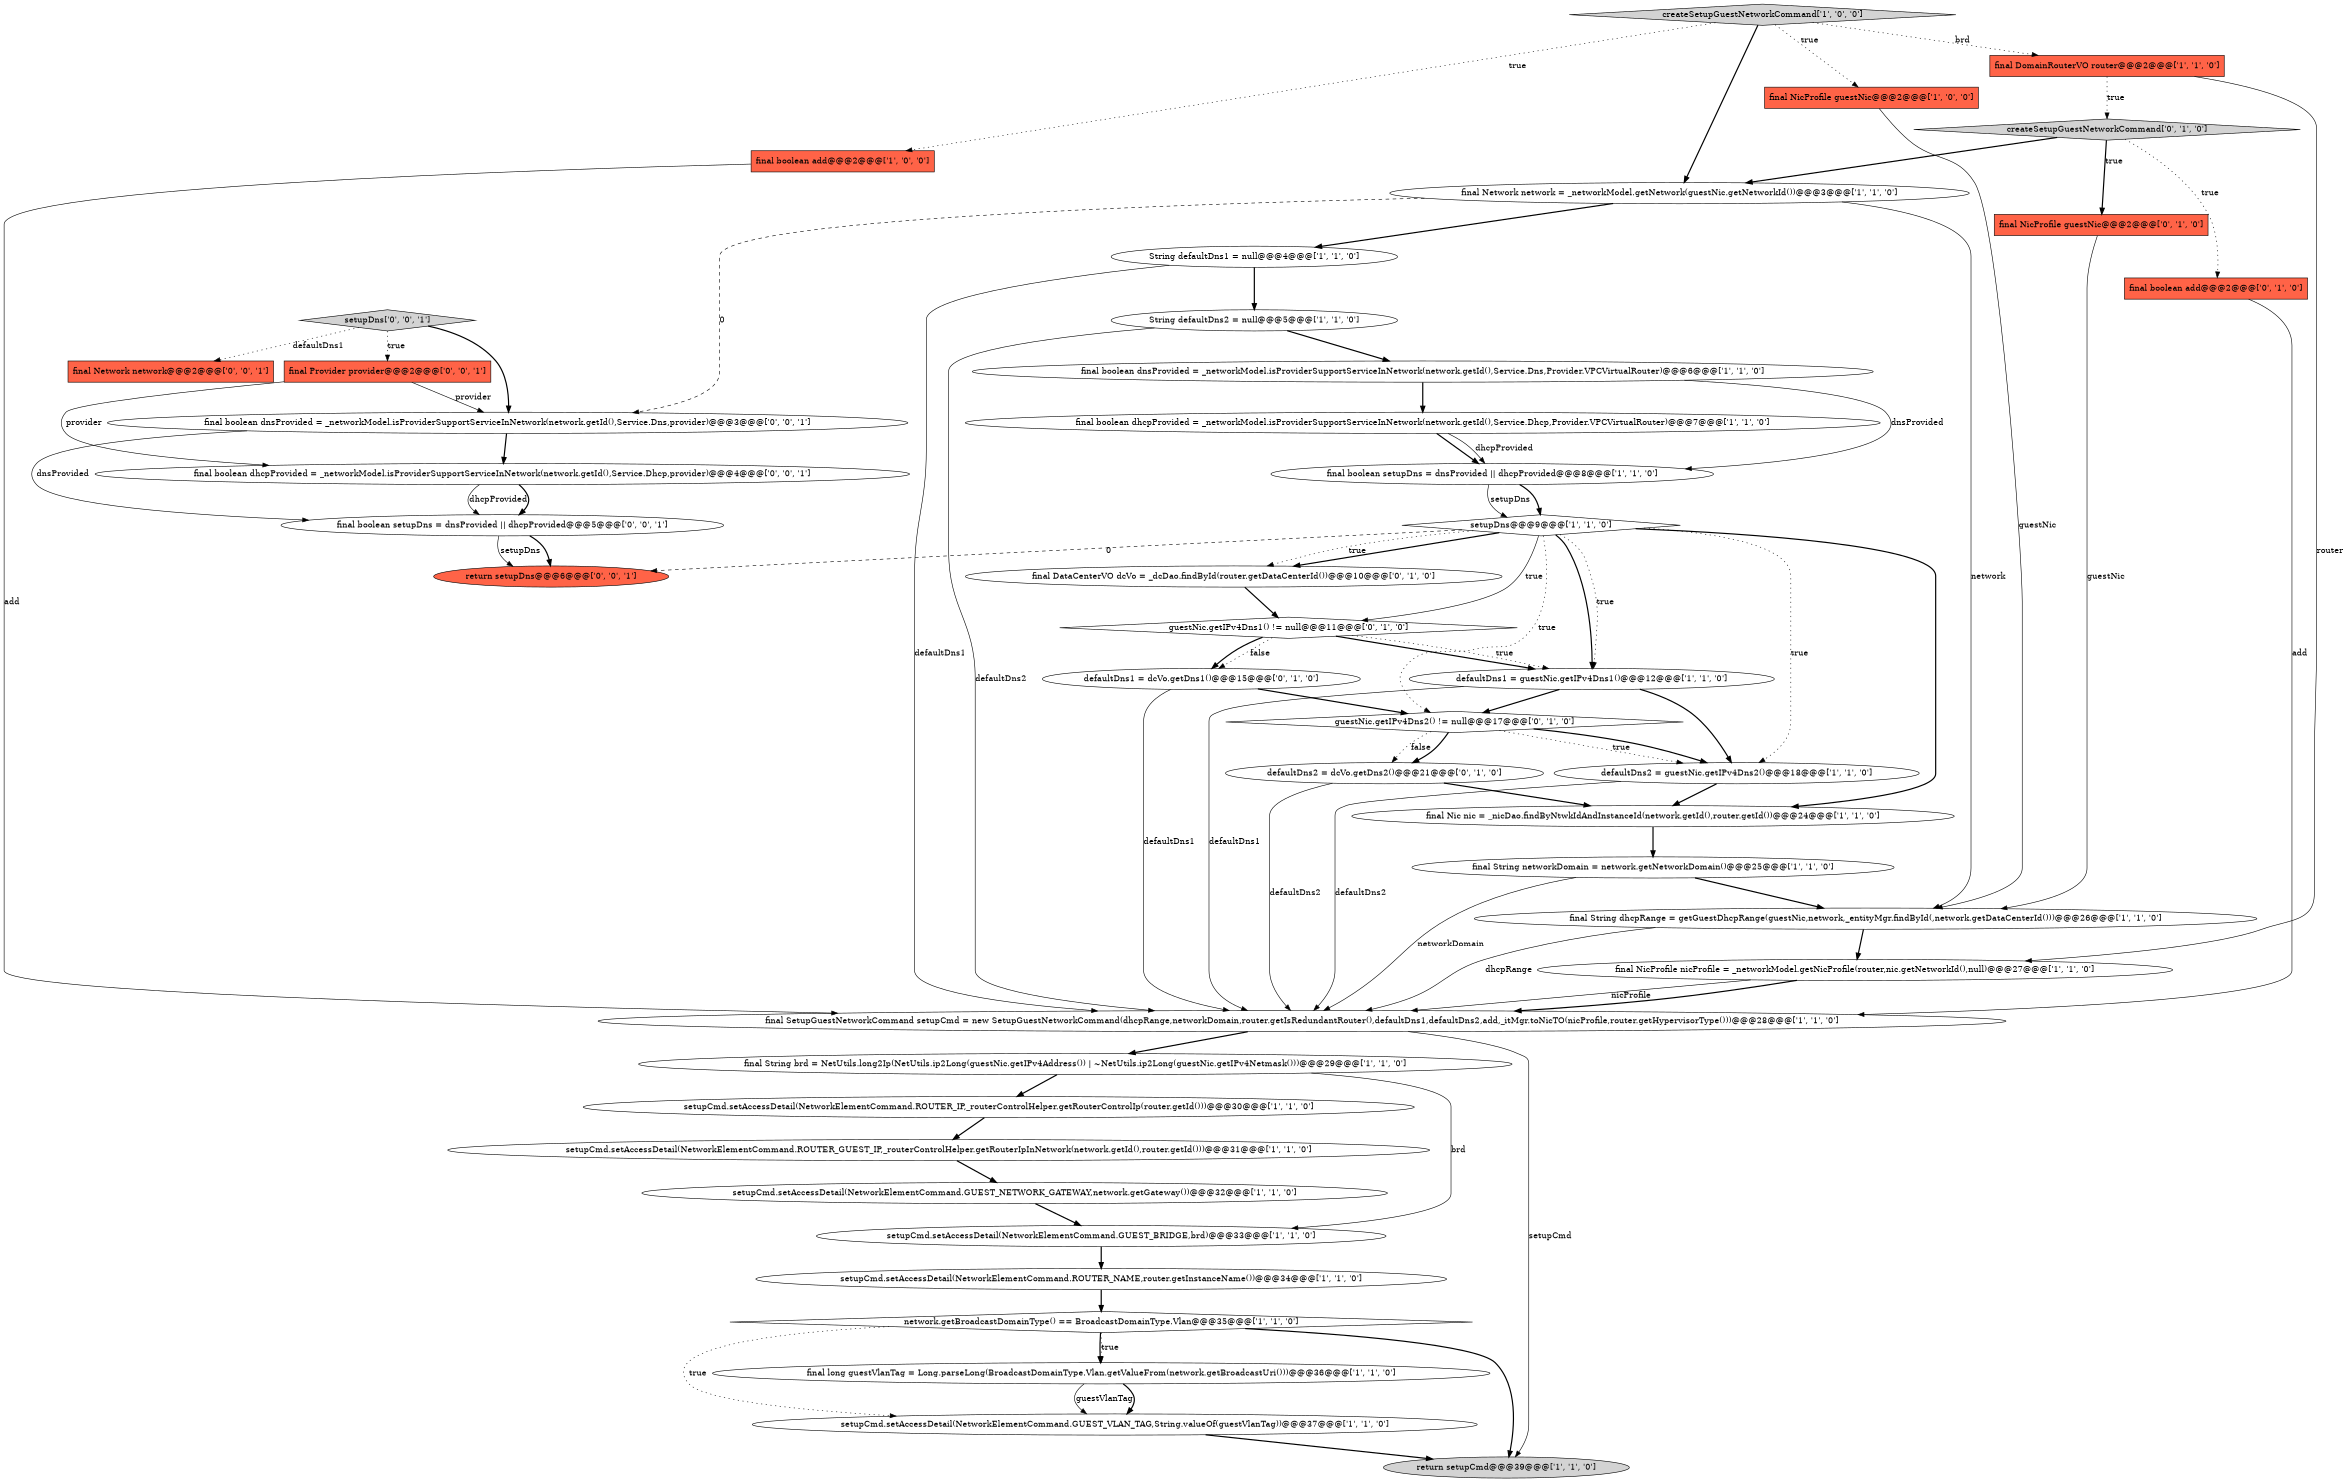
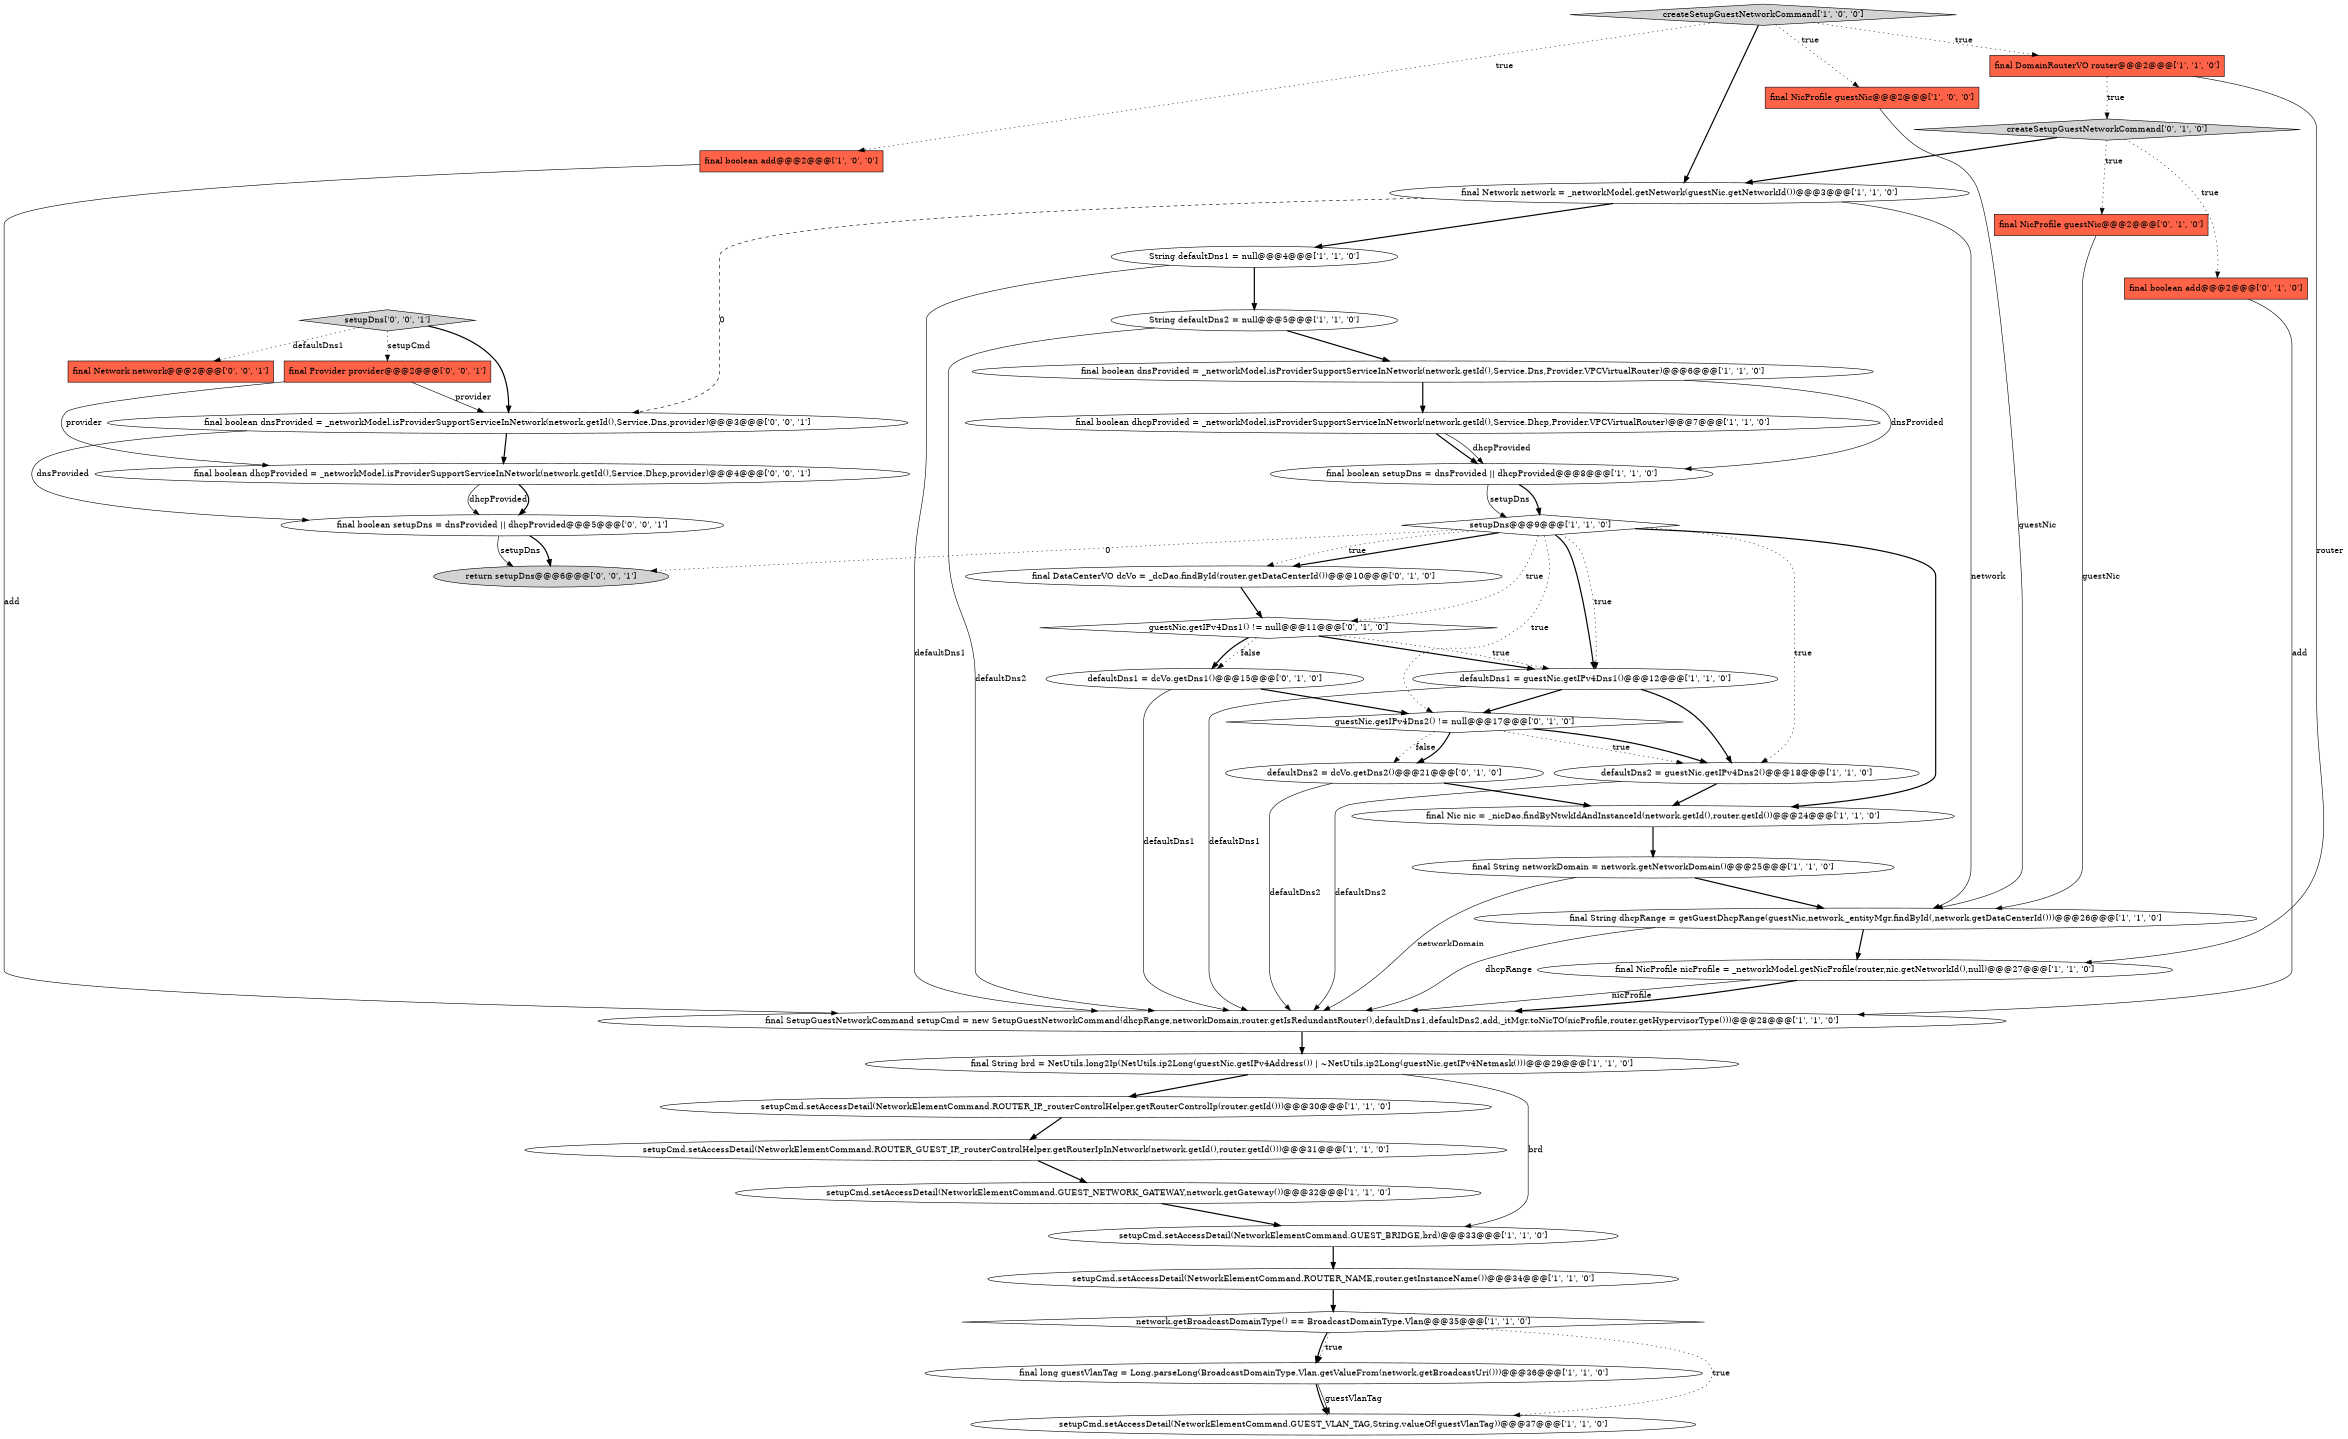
edge "createSetupGuestNetworkCommand['1', '0', '0']" -> "final DomainRouterVO router@@@2@@@['1', '1', '0']": label "brd" -> "true"
edge "createSetupGuestNetworkCommand['0', '1', '0']" -> "final NicProfile guestNic@@@2@@@['0', '1', '0']": style bold -> dotted
edge "setupDns['0', '0', '1']" -> "final Provider provider@@@2@@@['0', '0', '1']": label "true" -> "setupCmd"
edge "setupDns@@@9@@@['1', '1', '0']" -> "return setupDns@@@6@@@['0', '0', '1']": style dashed -> dotted
node "return setupDns@@@6@@@['0', '0', '1']": fillcolor tomato -> lightgray
edge "setupDns@@@9@@@['1', '1', '0']" -> "guestNic.getIPv4Dns1() != null@@@11@@@['0', '1', '0']": style solid -> dotted
node "return setupCmd@@@39@@@['1', '1', '0']": removed
